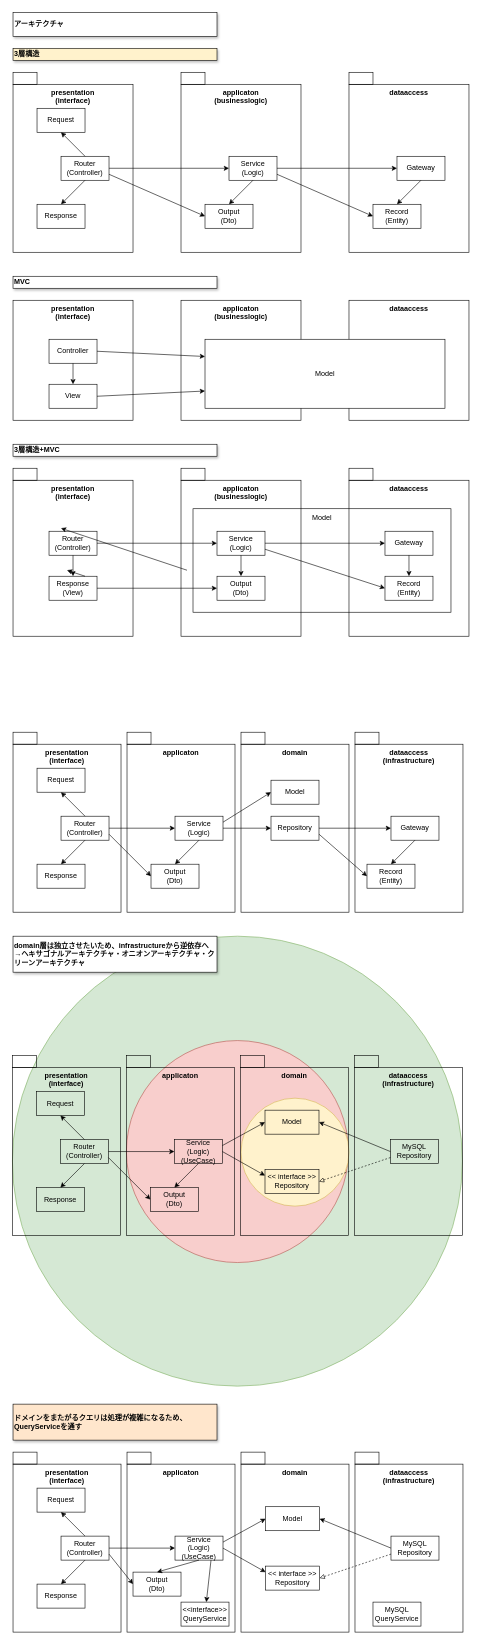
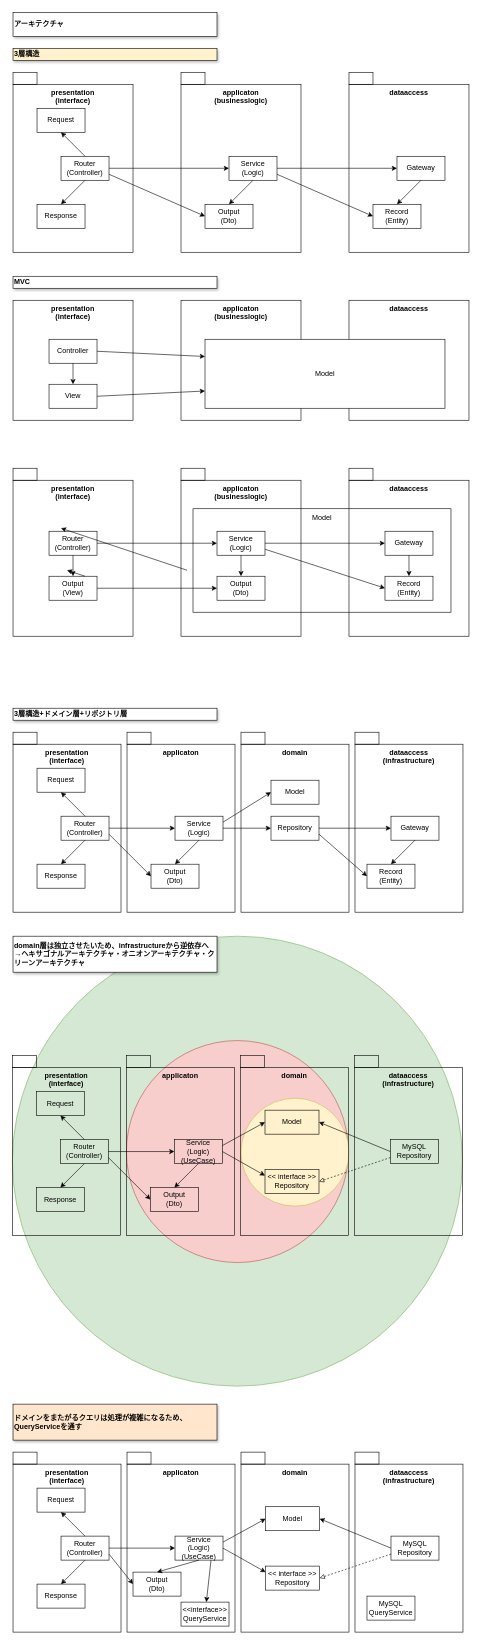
node "3層構造+MVC": removed
node "Response (View)": label "Response (View)" -> "Output (View)"
node "3層構造+ドメイン層+リポジトリ層": added
node "MySQL QueryService": moved (397, 1614) -> (391, 1608)
